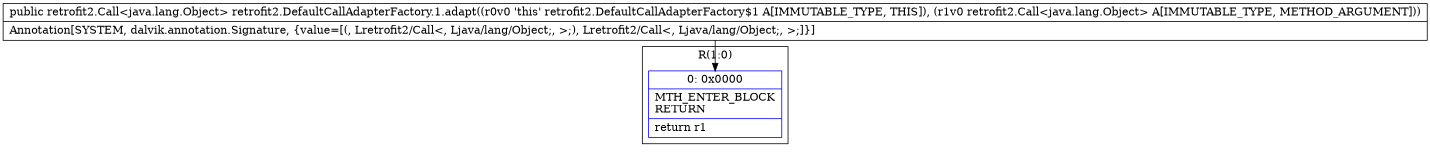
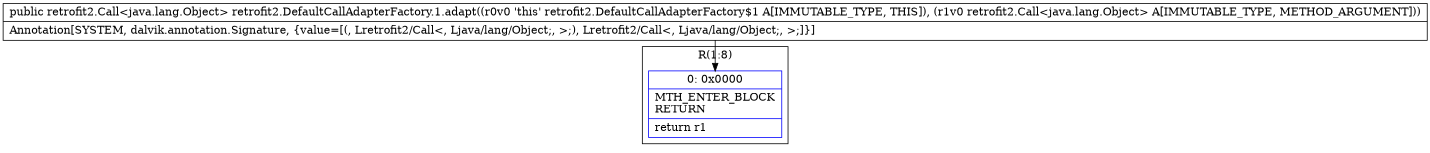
cluster "R(1:0)": label "R(1:0)" -> "R(1:8)"
